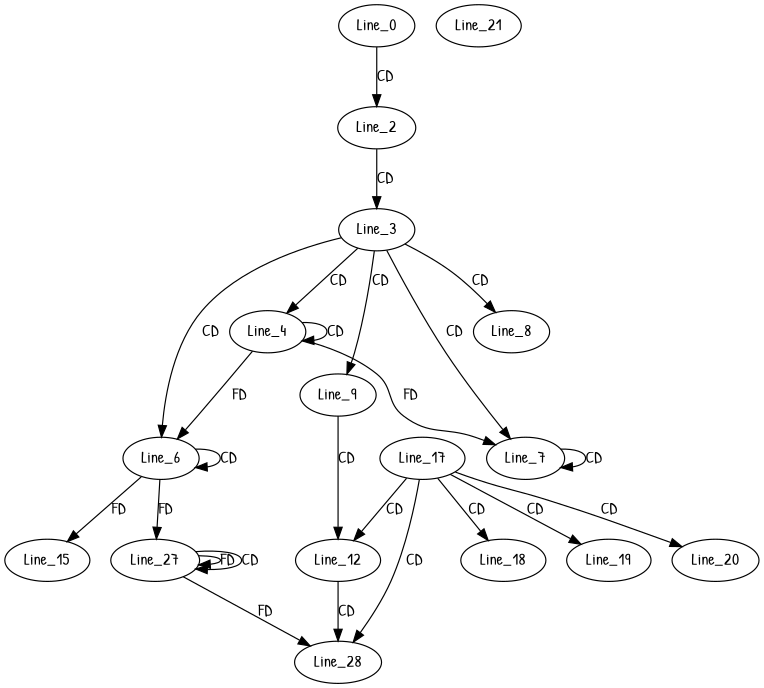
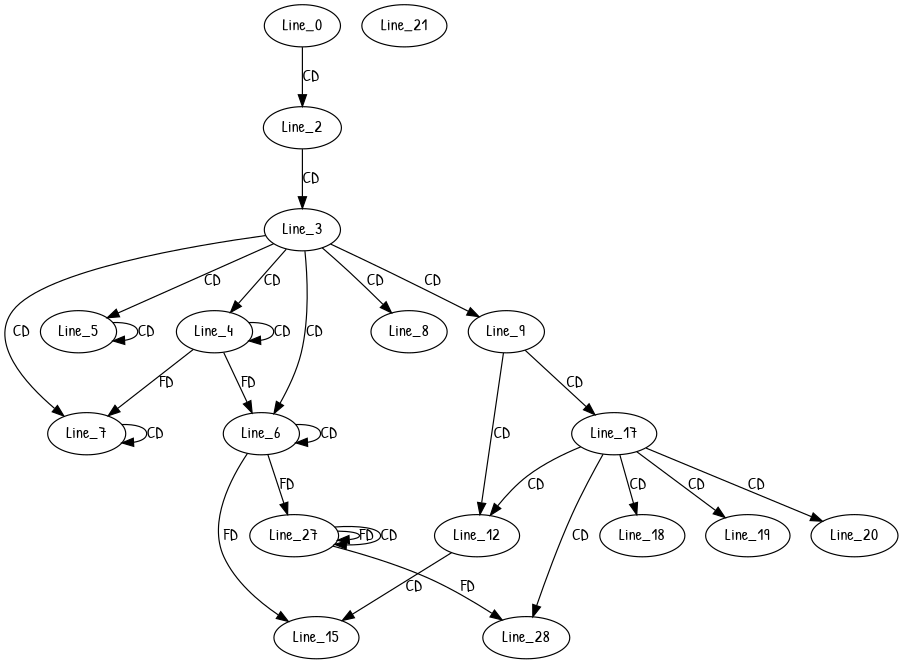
node "Line_5": added
edge "Line_9" -> "Line_17": added, label "CD"
edge "Line_12" -> "Line_28": now "Line_12" -> "Line_15"
